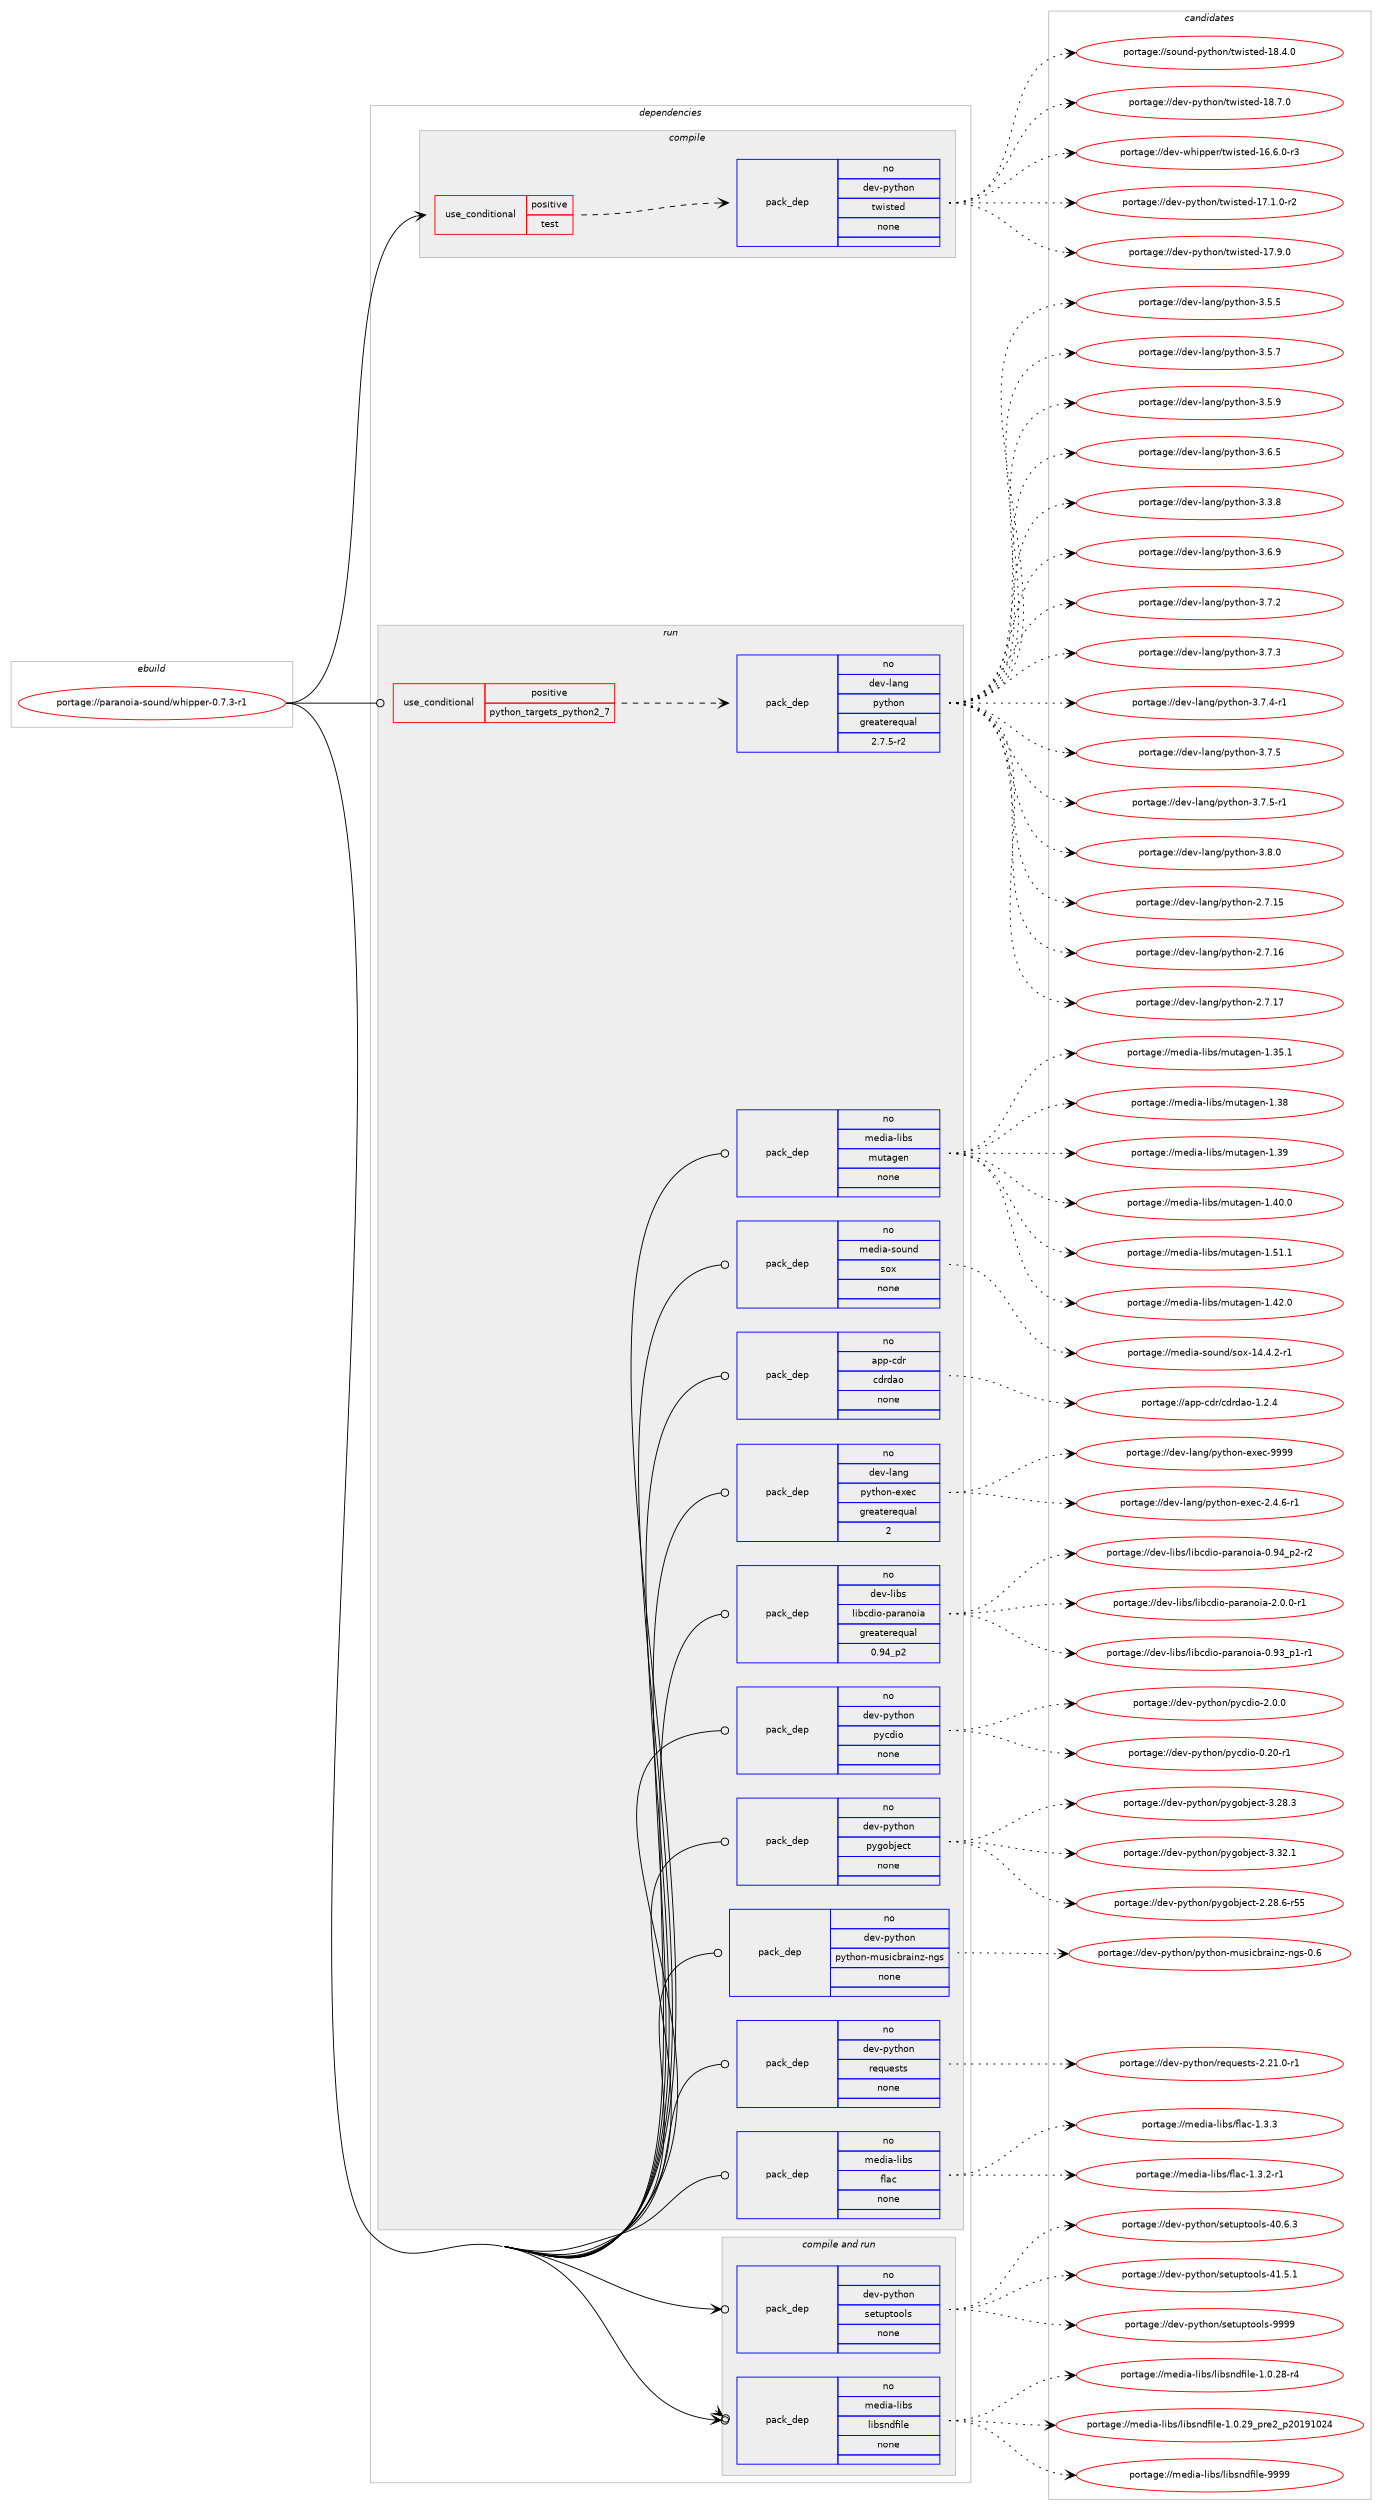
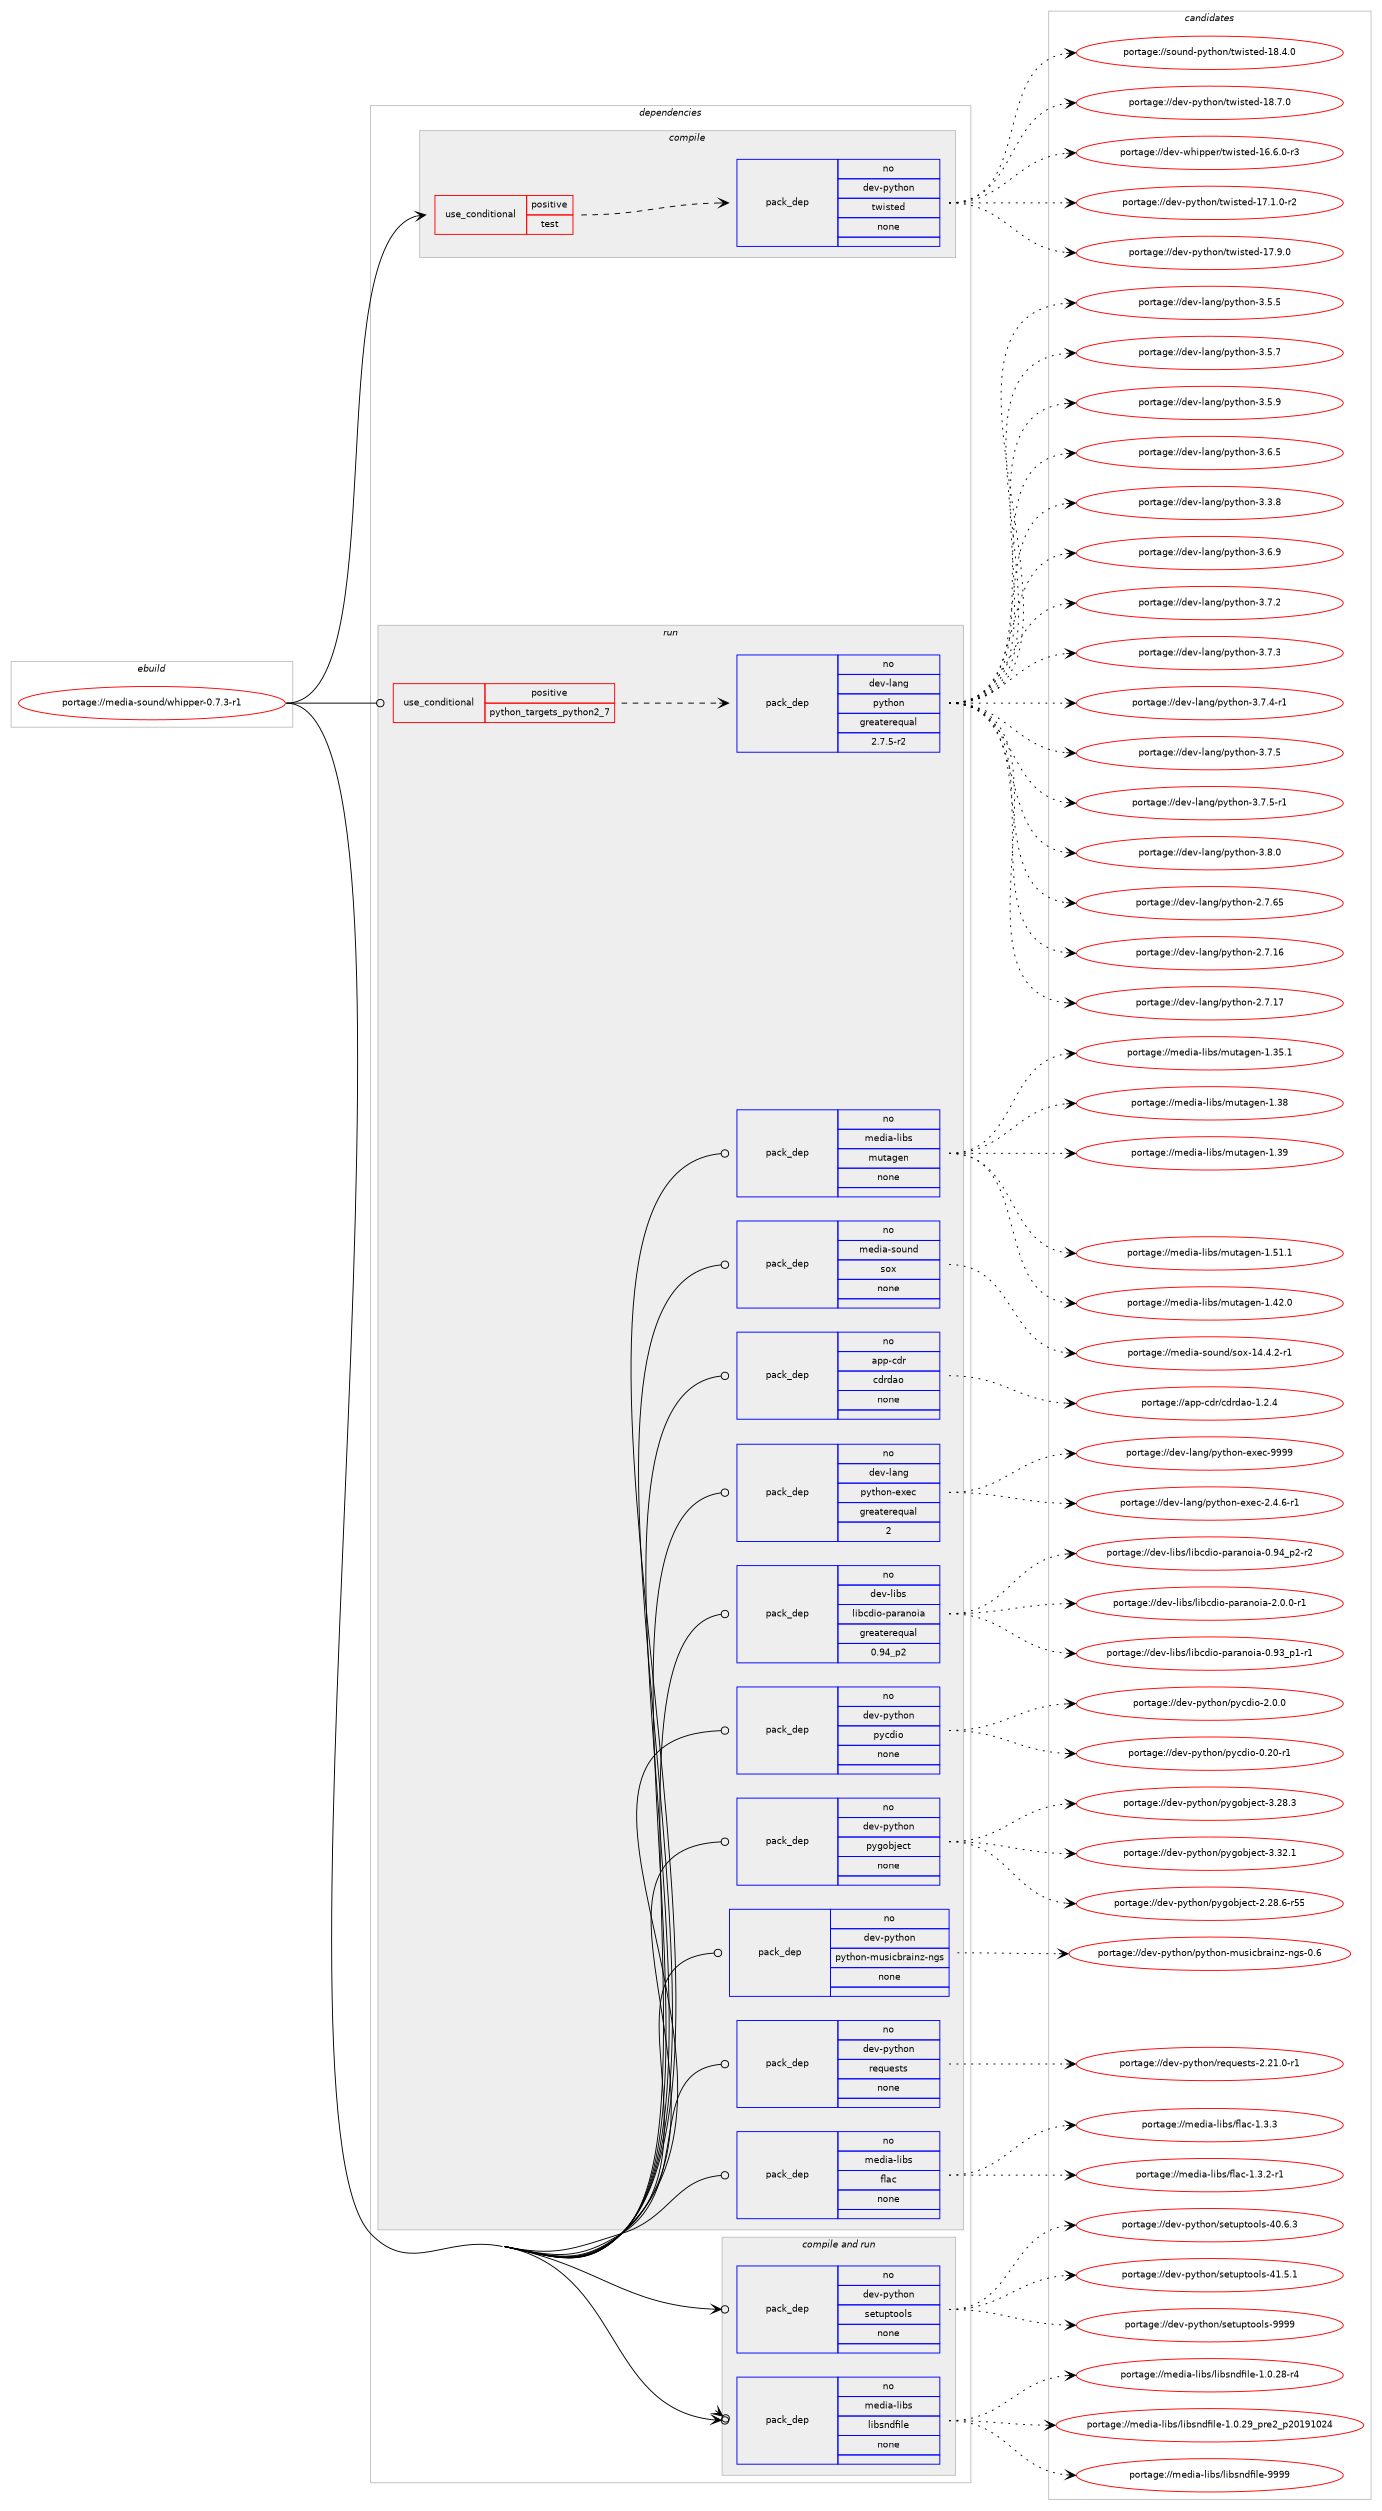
node "portage://paranoia-sound/whipper-0.7.3-r1": label "portage://paranoia-sound/whipper-0.7.3-r1" -> "portage://media-sound/whipper-0.7.3-r1"
node "portage://dev-lang/python-2.7.15": label "portage://dev-lang/python-2.7.15" -> "portage://dev-lang/python-2.7.65"
node "portage://media-libs/mutagen-1.40.0": removed
